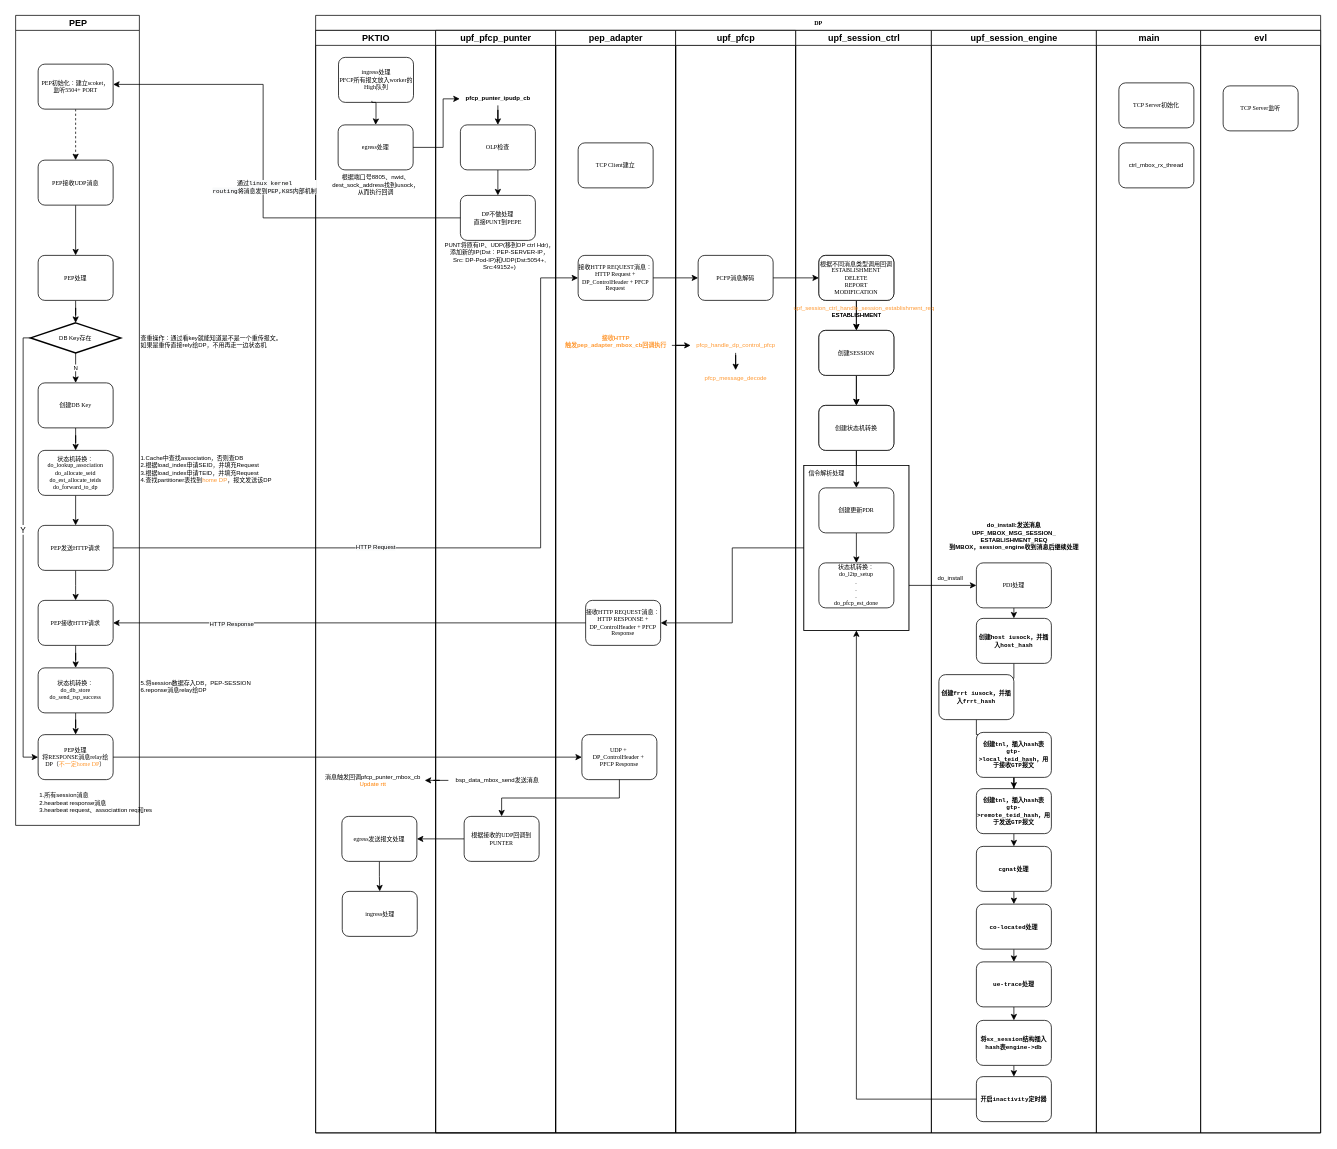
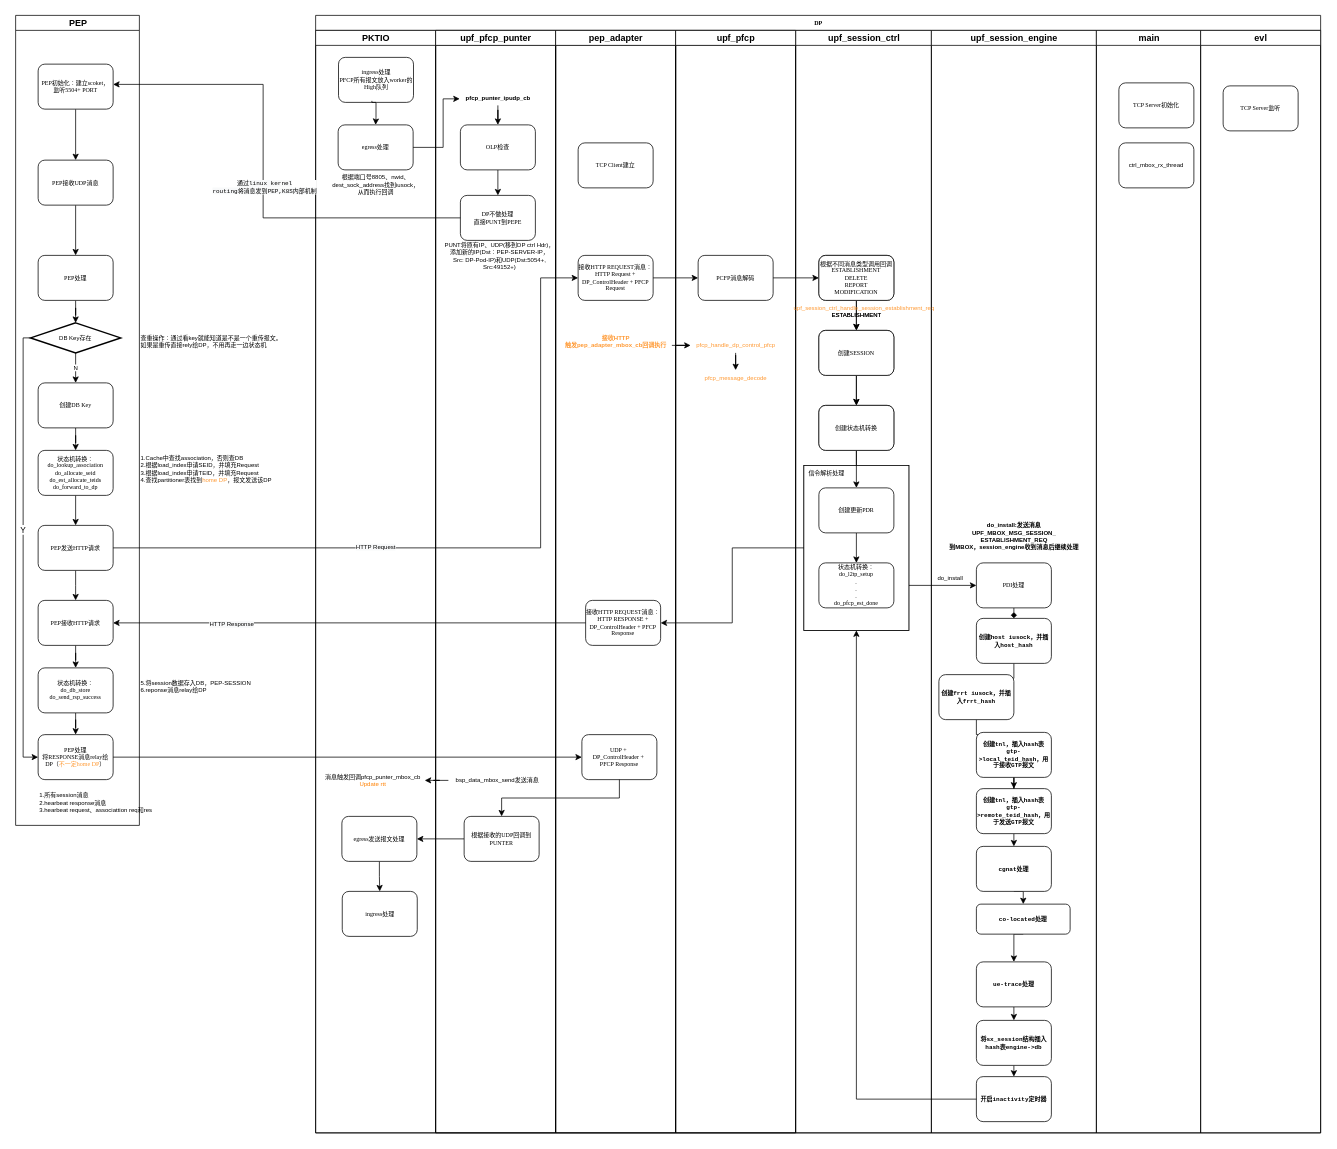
edge "PEP初始化：建立scoket，监听5504+ PORT" -> "PEP接收UDP消息": style dashed -> solid
edge "PDI处理" -> "创建host iusock，并插入host_hash": arrowhead classic -> diamond
node "co-located处理": size 75x45 -> 94x30
